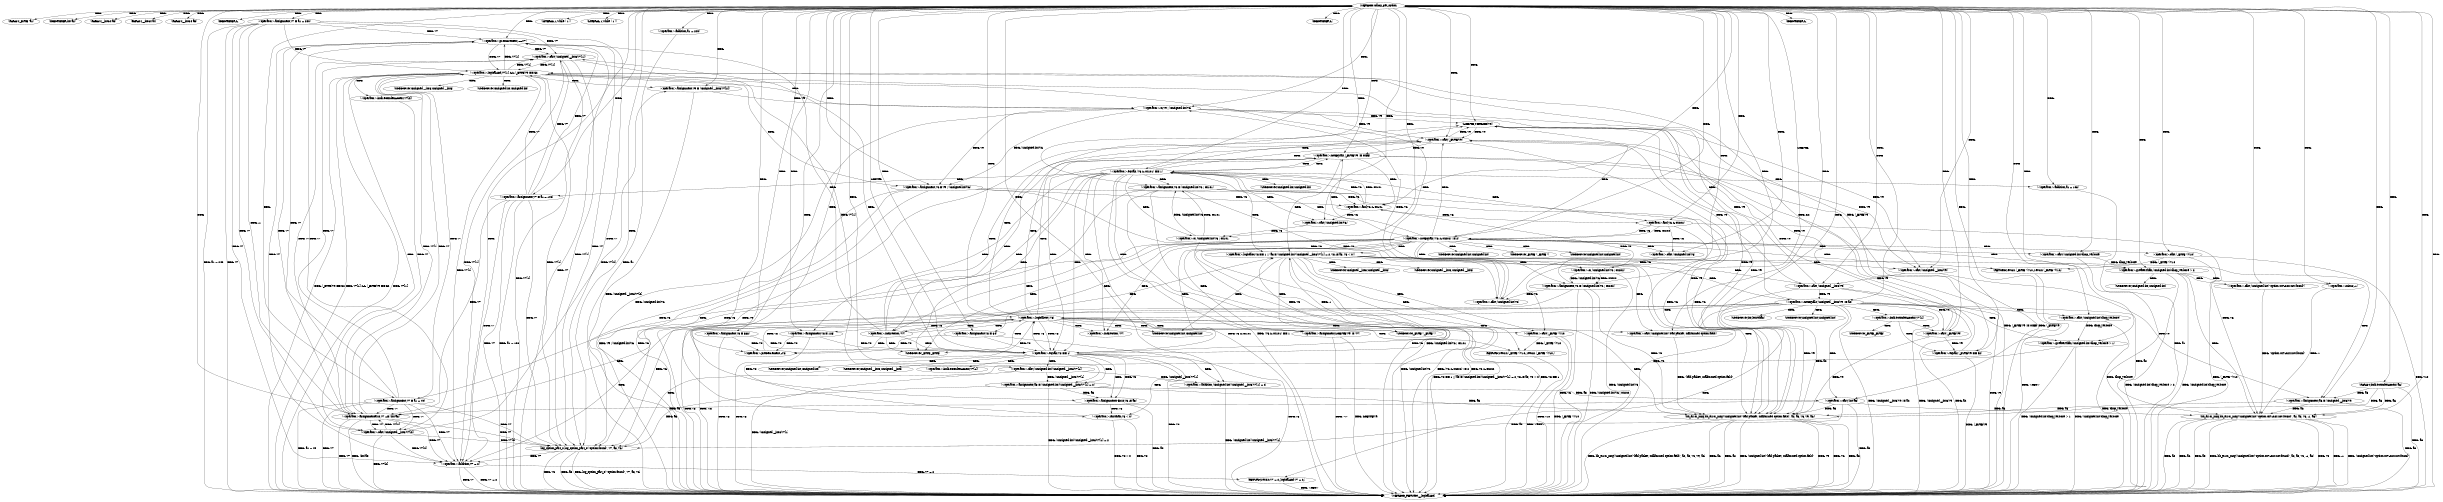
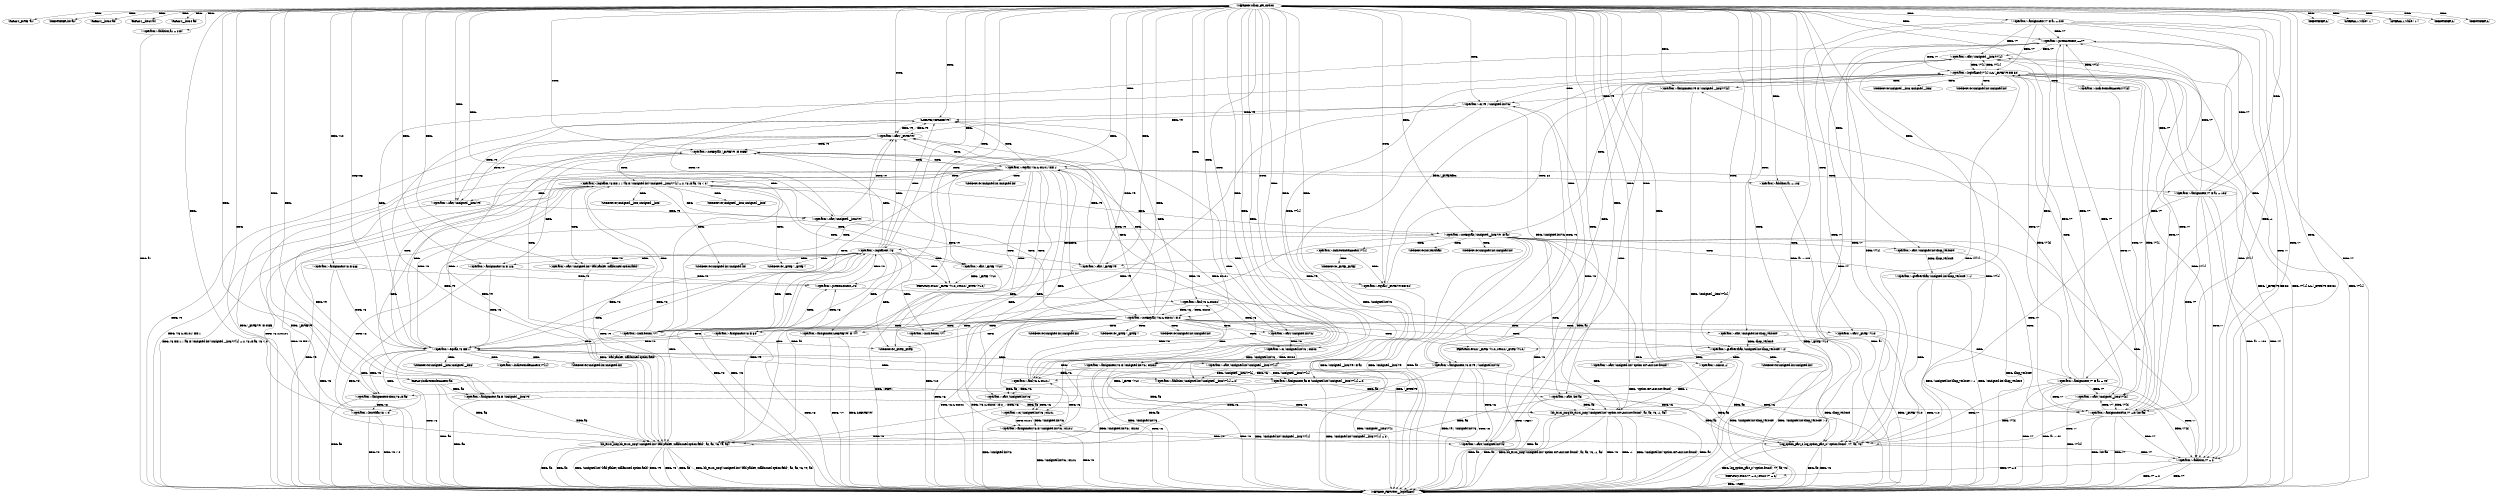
edge "(<operator>.logicalAnd,v7[1] && (_BYTE)v9 == 52)" -> "(<operator>.preIncrement,++v7)": now "(<operator>.indirectIndexAccess,v7[2])" -> "(<operator>.preIncrement,++v7)"
edge "(METHOD,udhcp_get_option)" -> "(<operator>.assignment,v6 = (unsigned int)v6 | 0x202)": label "LOBYTE: " -> "DDG: "
edge "(METHOD,udhcp_get_option)" -> "(<operator>.assignment,v8 = 388)": label "DDG: " -> "DDG: v10"
edge "(<operator>.equals,(v6 & 0x101) == 1)" -> "(<operator>.and,v6 & 0x202)": now "(<operator>.preDecrement,--v8)" -> "(<operator>.and,v6 & 0x202)"
edge "(METHOD,udhcp_get_option)" -> "(METHOD_RETURN,__logicalAnd)": now "(METHOD,udhcp_get_option)" -> "(<operator>.or,(unsigned int)v6 | 0x202)"
node "(RETURN,return v7 + 2;,logicalAnd v7 + 2;)": label "(RETURN,return v7 + 2;,logicalAnd v7 + 2;)" -> "(RETURN,return v7 + 2;,return v7 + 2;)"
